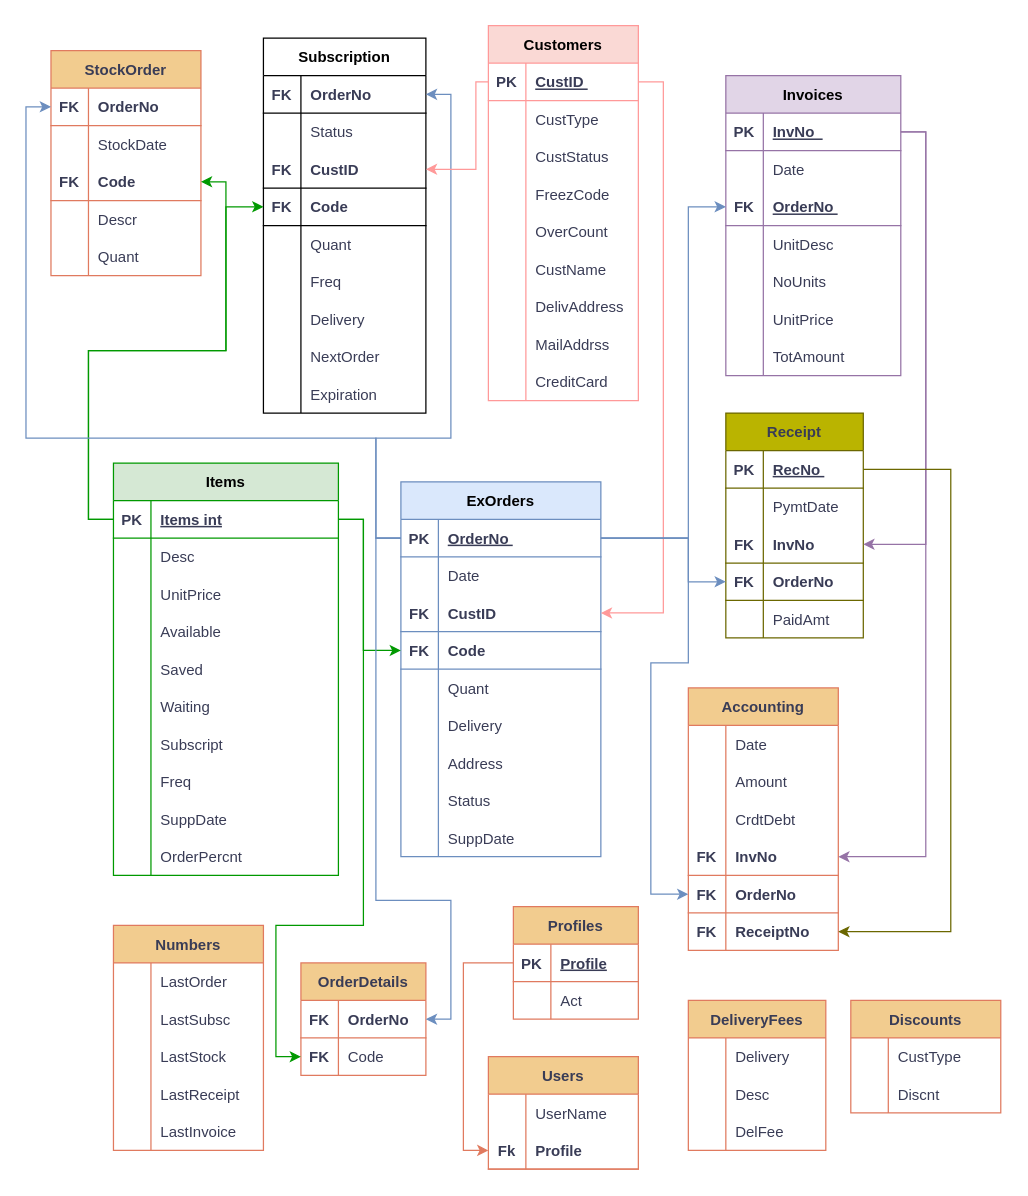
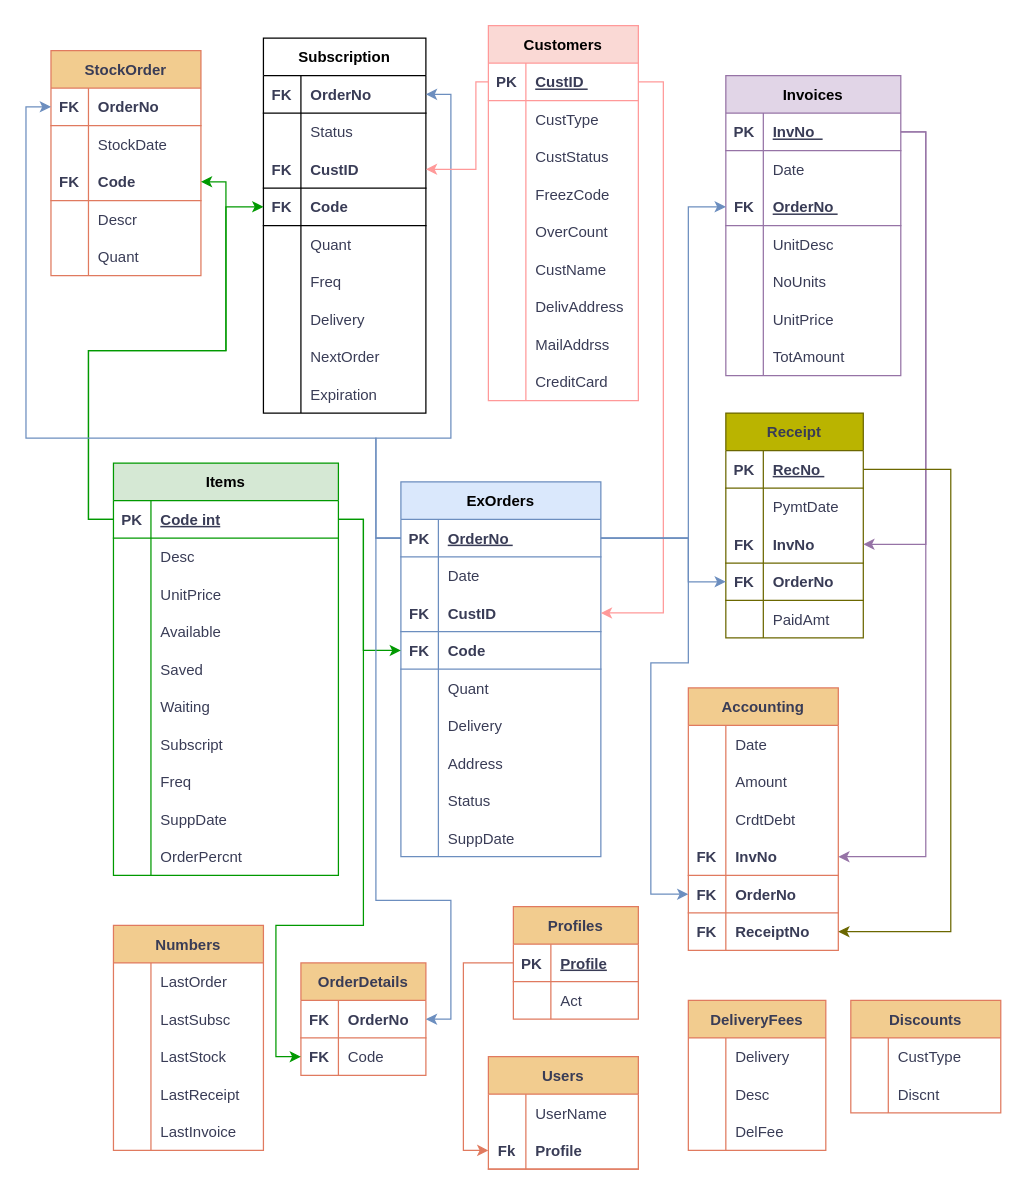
node "Items int": label "Items int" -> "Code int"
